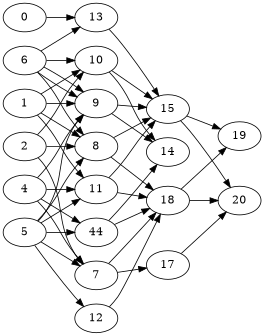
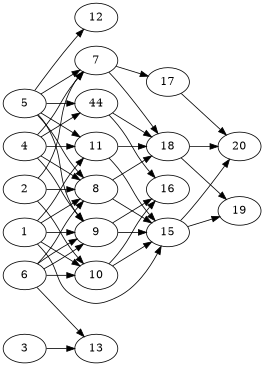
node "0": label "0" -> "3"
edge "13" -> "15": now "1" -> "15"
node "14": label "14" -> "16"
edge "4" -> "8": added
edge "12" -> "18": removed
